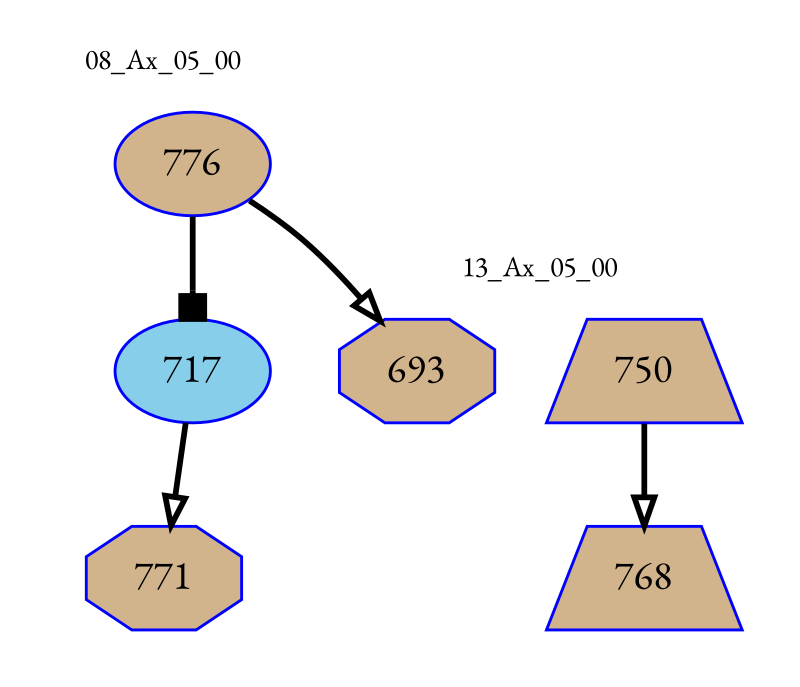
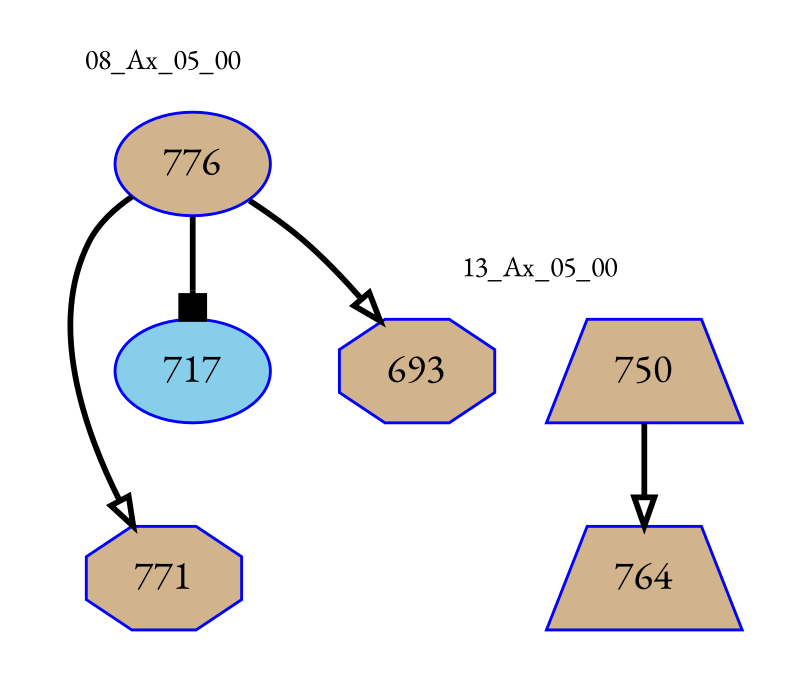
edge "717" -> "771": now "776" -> "771"
node "768": label "768" -> "764"
